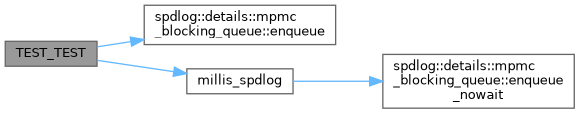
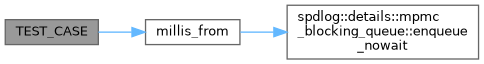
node "spdlog::details::mpmc _blocking_queue::enqueue": removed
node "TEST_TEST": label "TEST_TEST" -> "TEST_CASE"
node "millis_spdlog": label "millis_spdlog" -> "millis_from"
